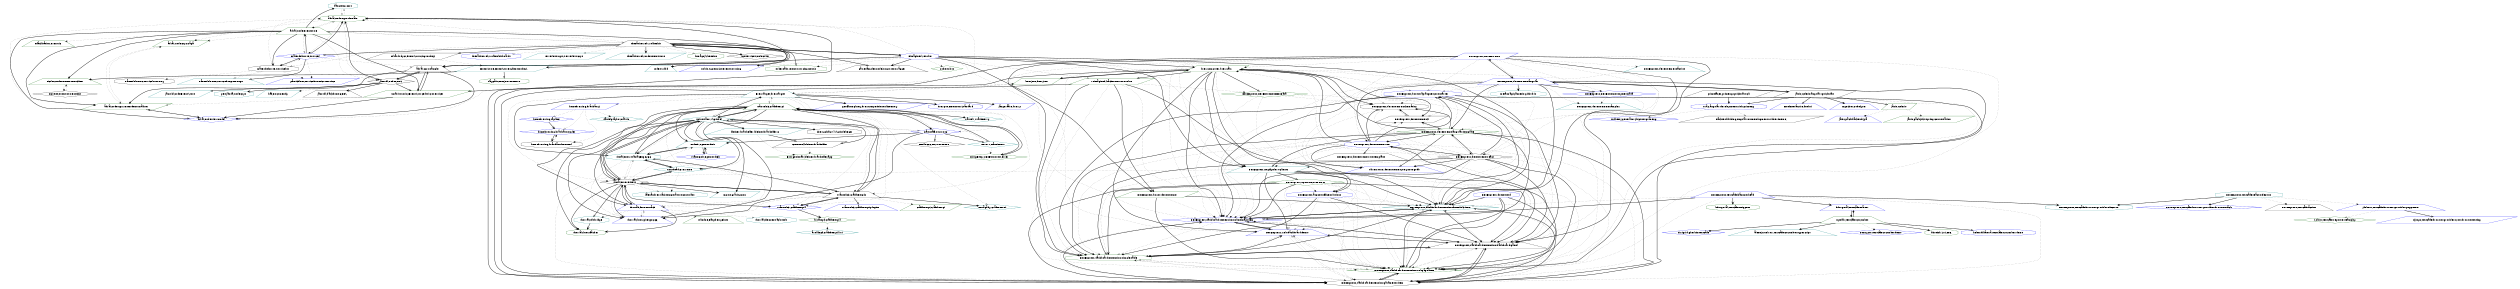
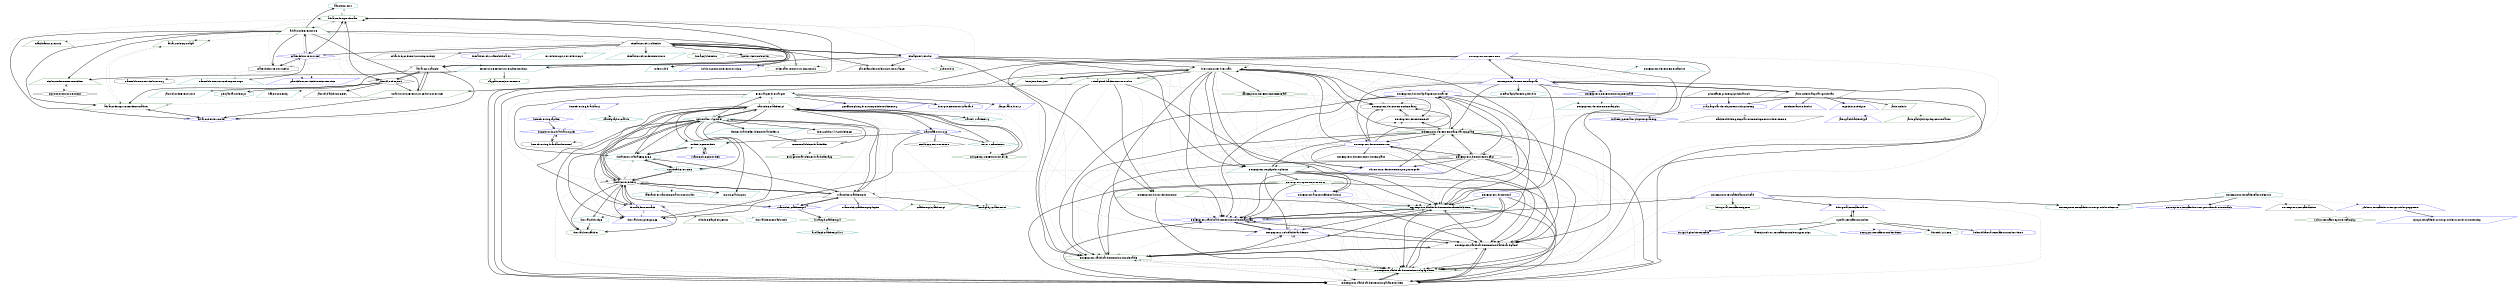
edge "DevExpress/web-dashboard-demo" -> "DevExpress/dashboard-extension-funnel-d3-item": style dotted -> bold
edge "DevExpress/aspnet-office-solutions" -> "DevExpress/dashboard-extension-simple-table": removed
